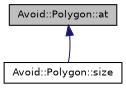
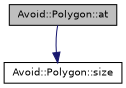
edge "Avoid::Polygon::size" -> "Avoid::Polygon::at": reversed
